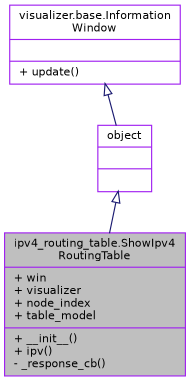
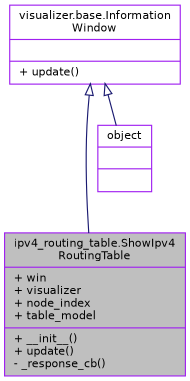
edge "ipv4_routing_table.ShowIpv4" -> "object": now "ipv4_routing_table.ShowIpv4" -> "visualizer.base.Information"
node "ipv4_routing_table.ShowIpv4": text "+ ipv()" -> "+ update()"
